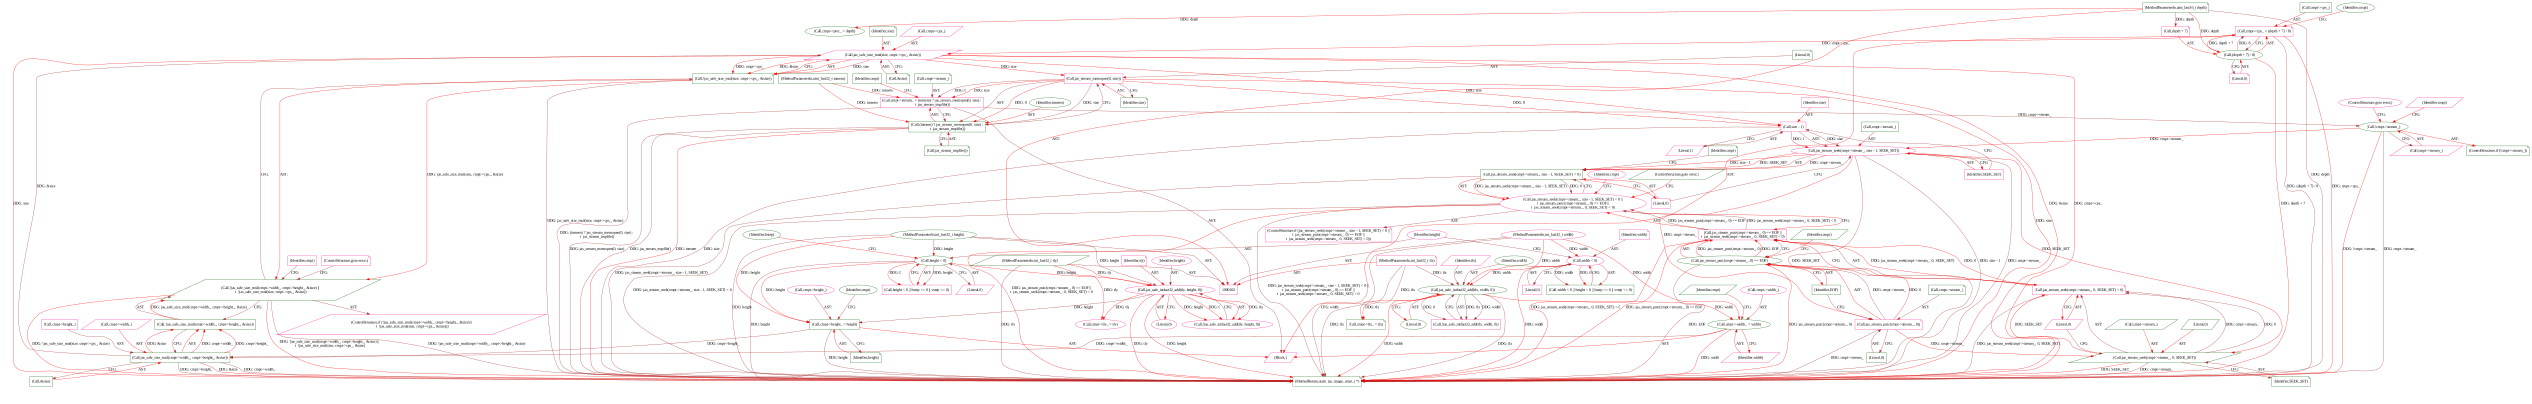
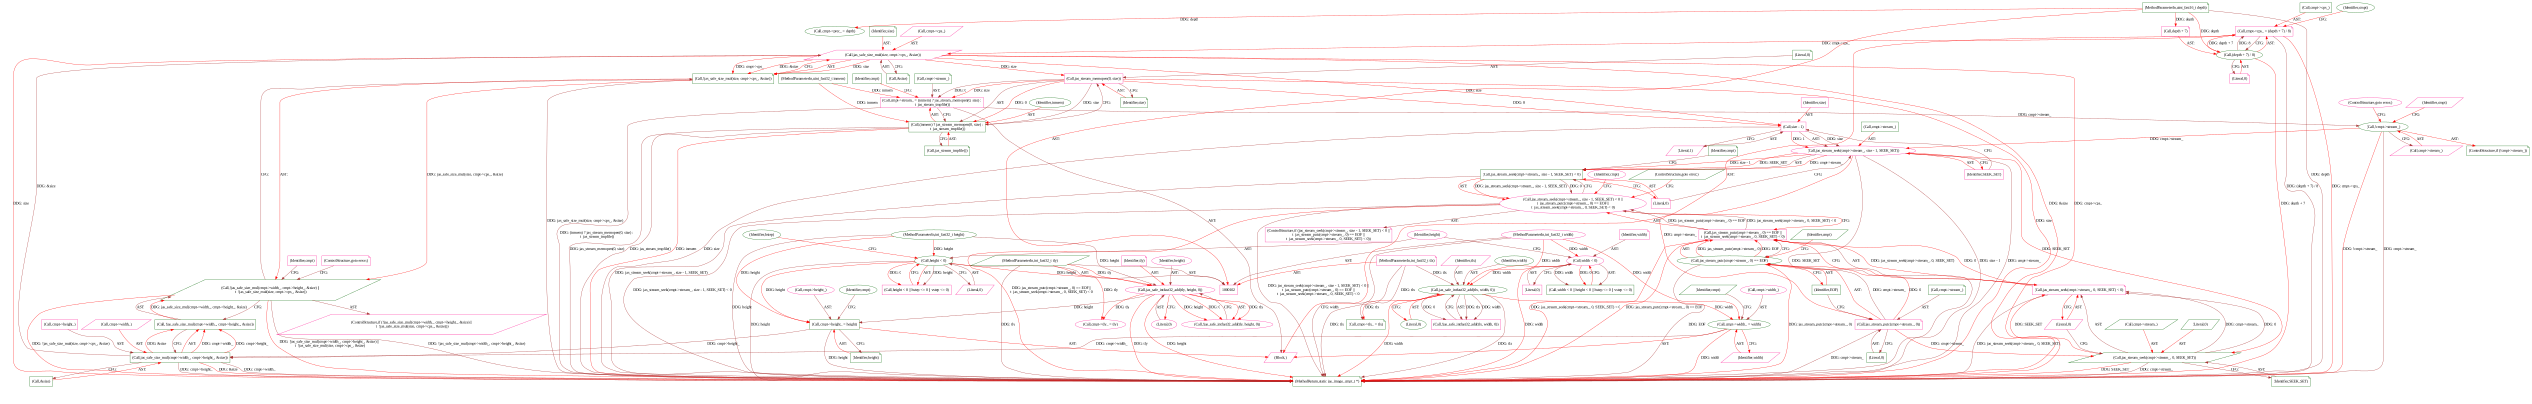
edge "(MethodParameterIn,int_fast32_t height)" -> "1000102": now "(Call,height < 0)" -> "1000102"
